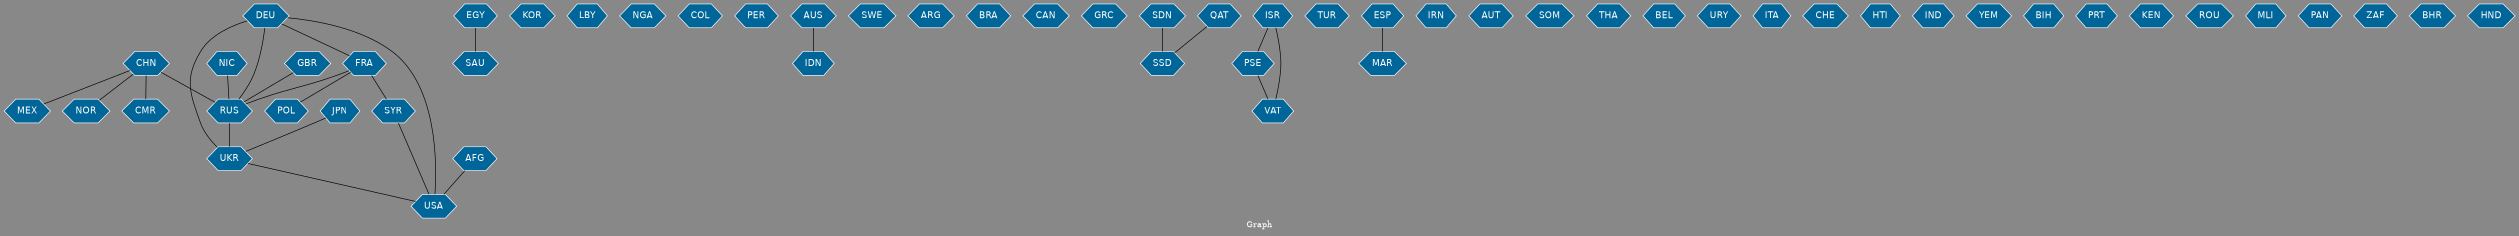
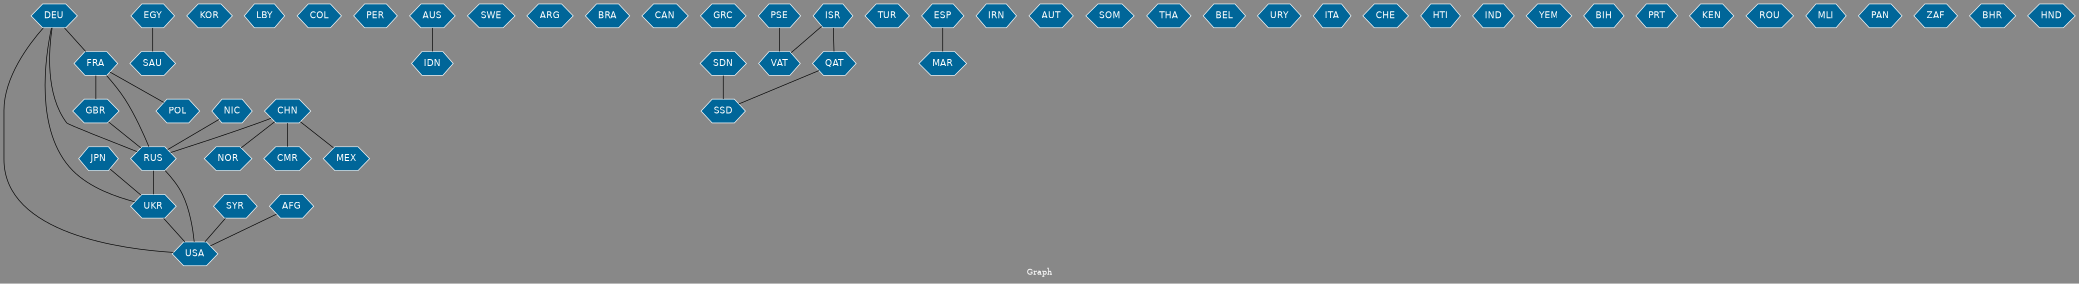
node "NGA": removed
edge "ISR" -- "PSE": now "ISR" -- "QAT"
edge "FRA" -- "SYR": now "FRA" -- "GBR"
edge "RUS" -- "USA": added
